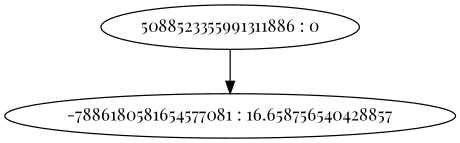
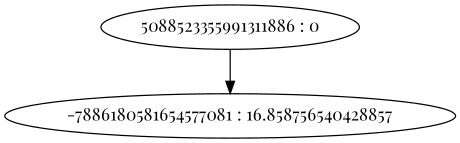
node "-7886180581654577081 : 16.658756540428857": label "-7886180581654577081 : 16.658756540428857" -> "-7886180581654577081 : 16.858756540428857"
